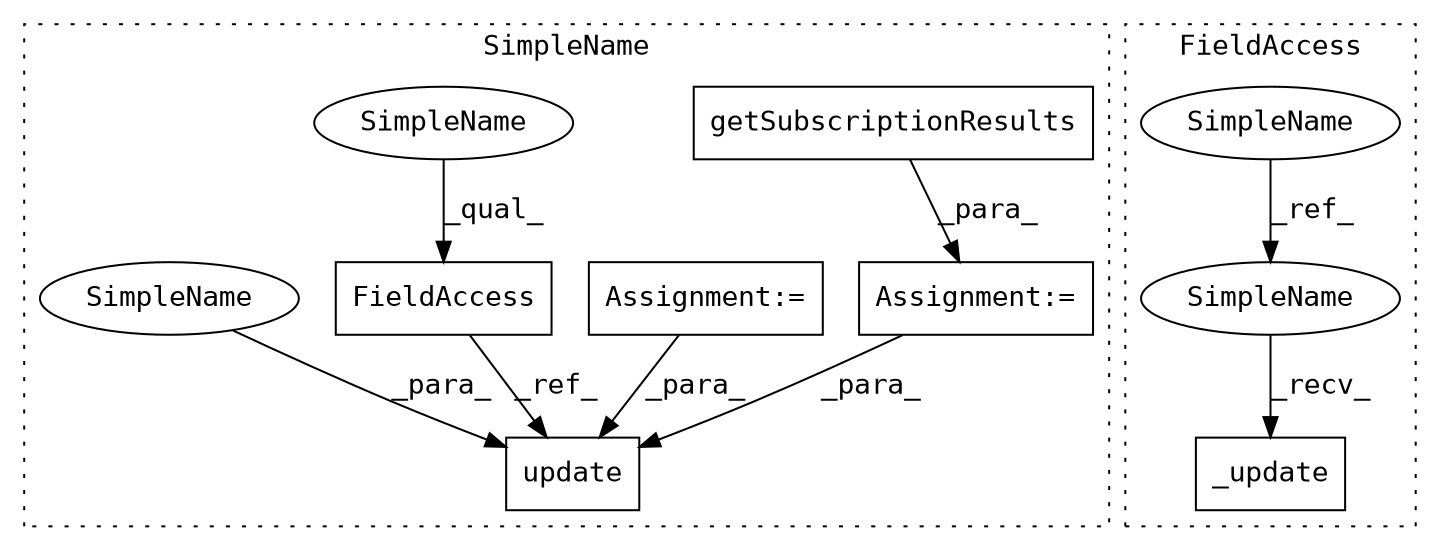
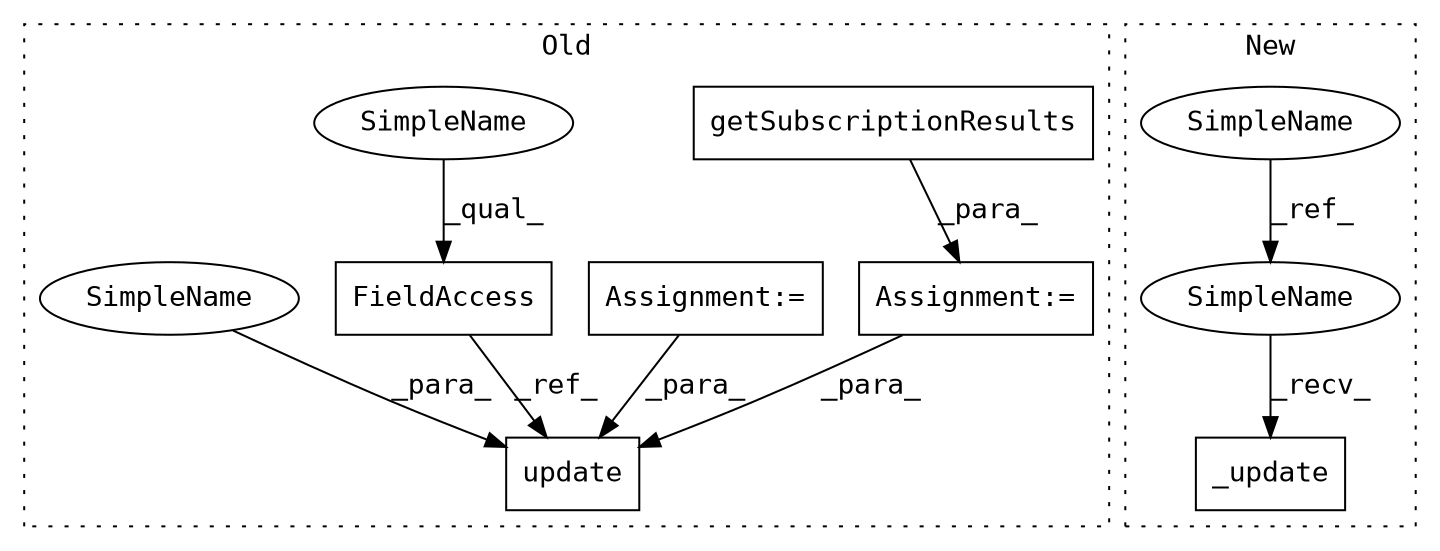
cluster "SimpleName": label "SimpleName" -> "Old"
cluster "FieldAccess": label "FieldAccess" -> "New"
